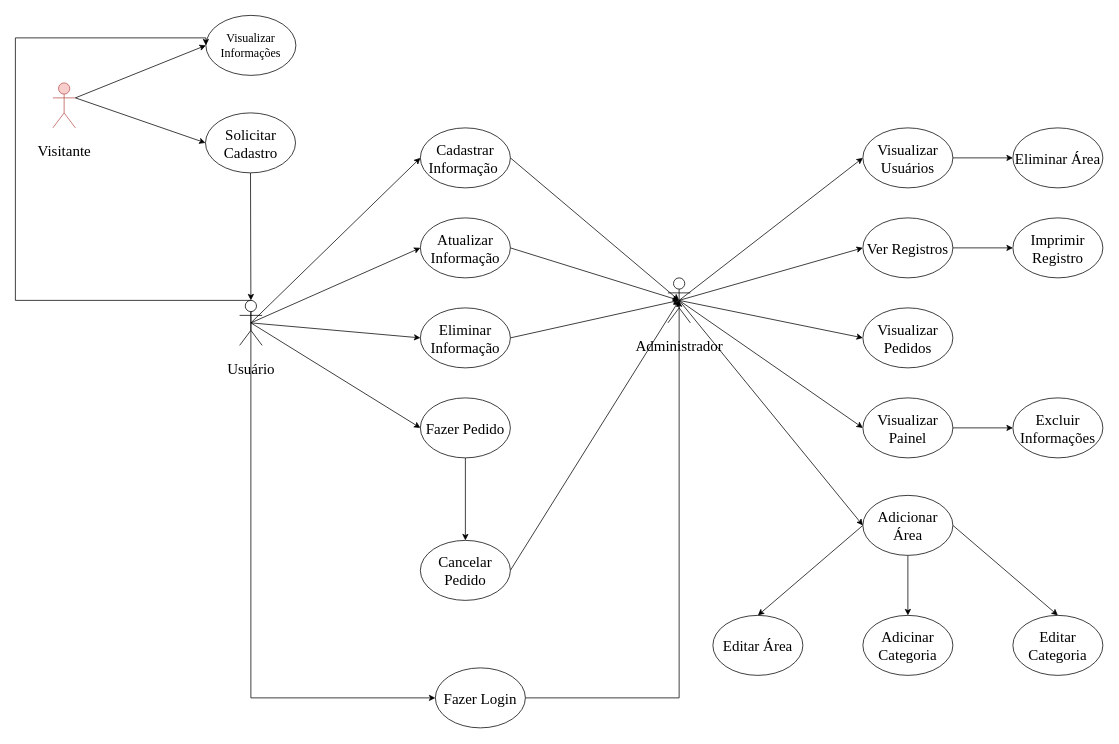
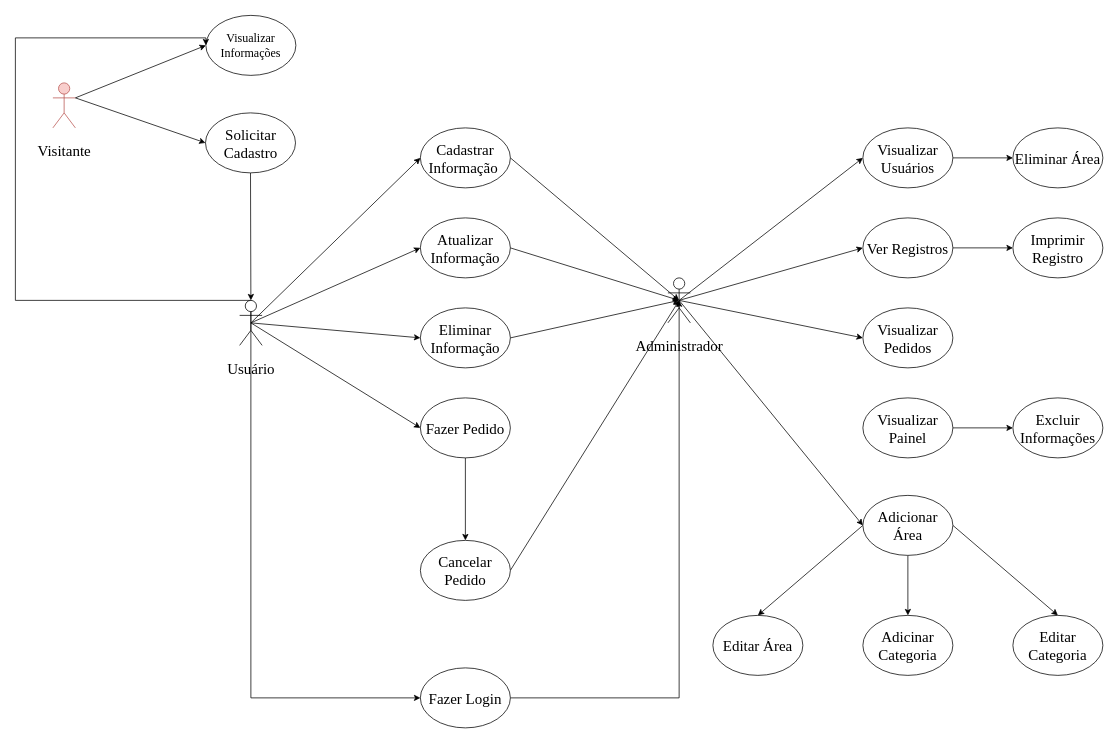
edge "Administrador" -> "Visualizar Painel": removed
node "Fazer Login": moved (480, 698) -> (465, 698)
